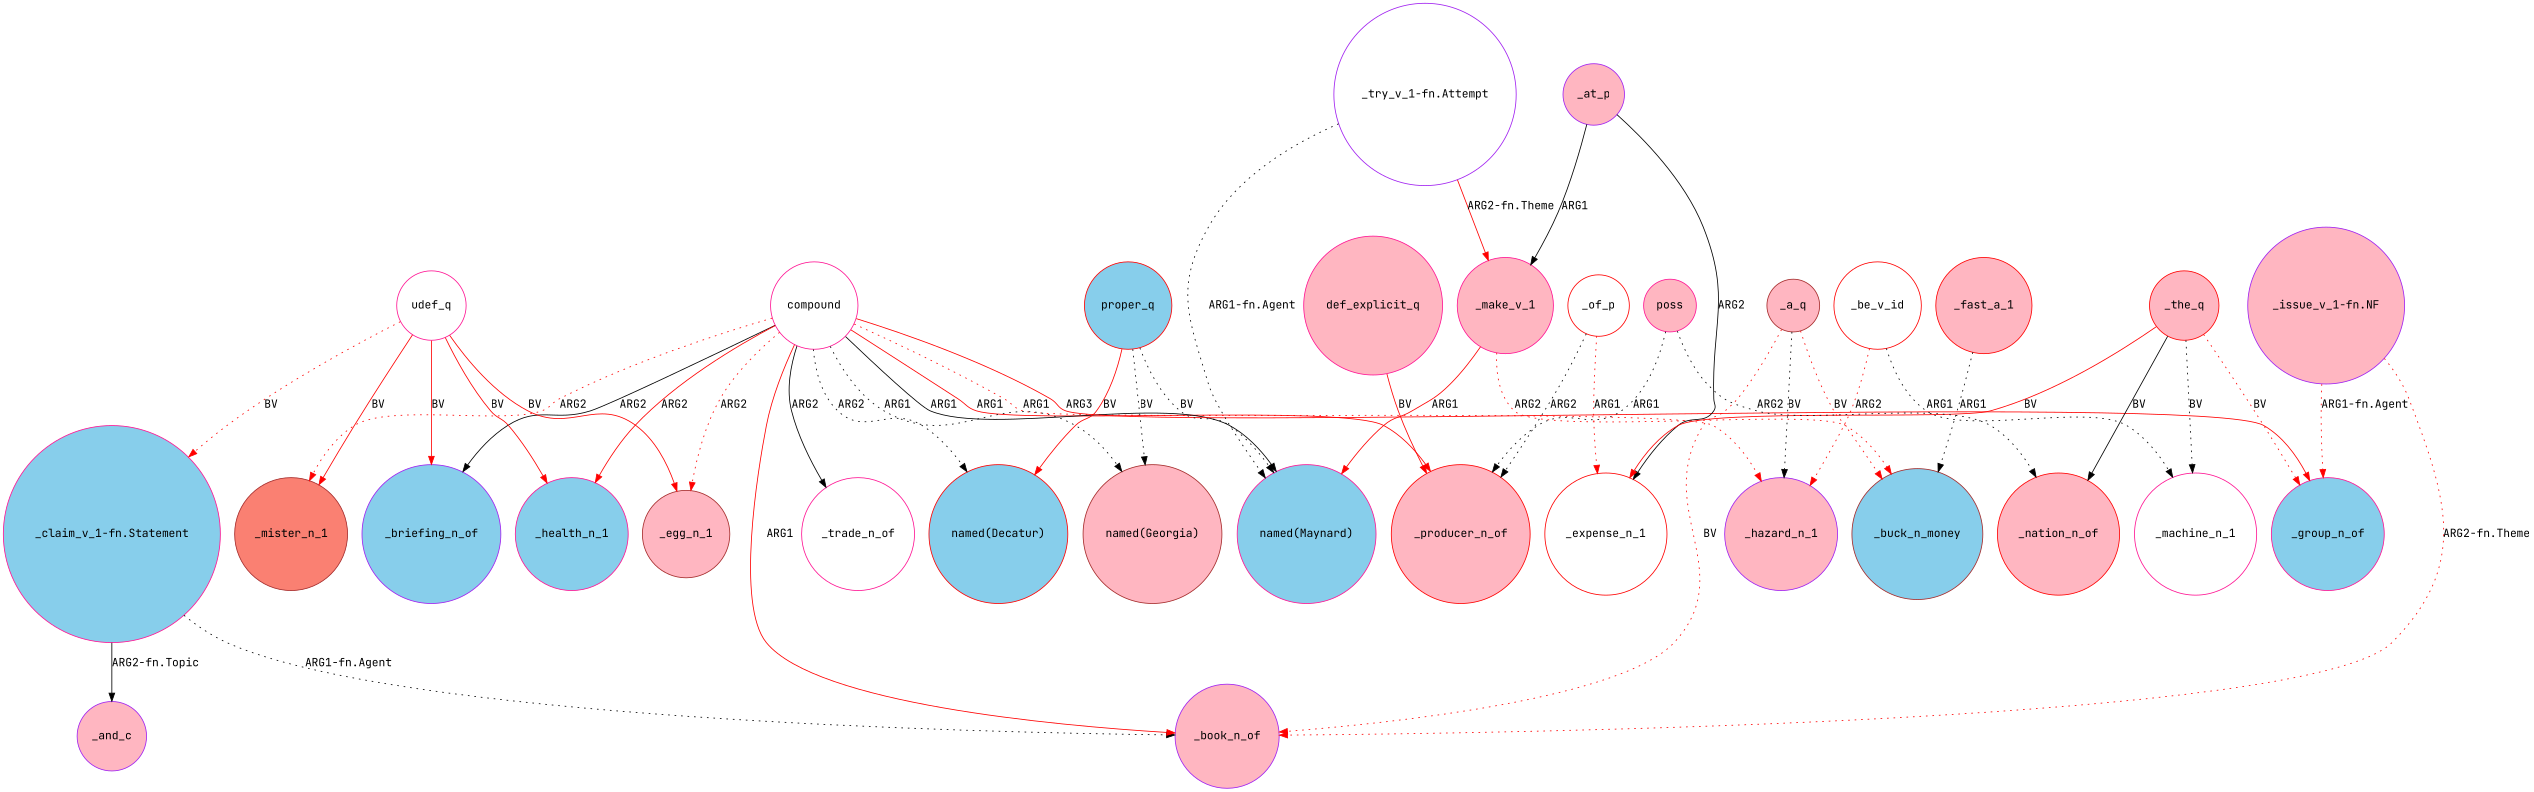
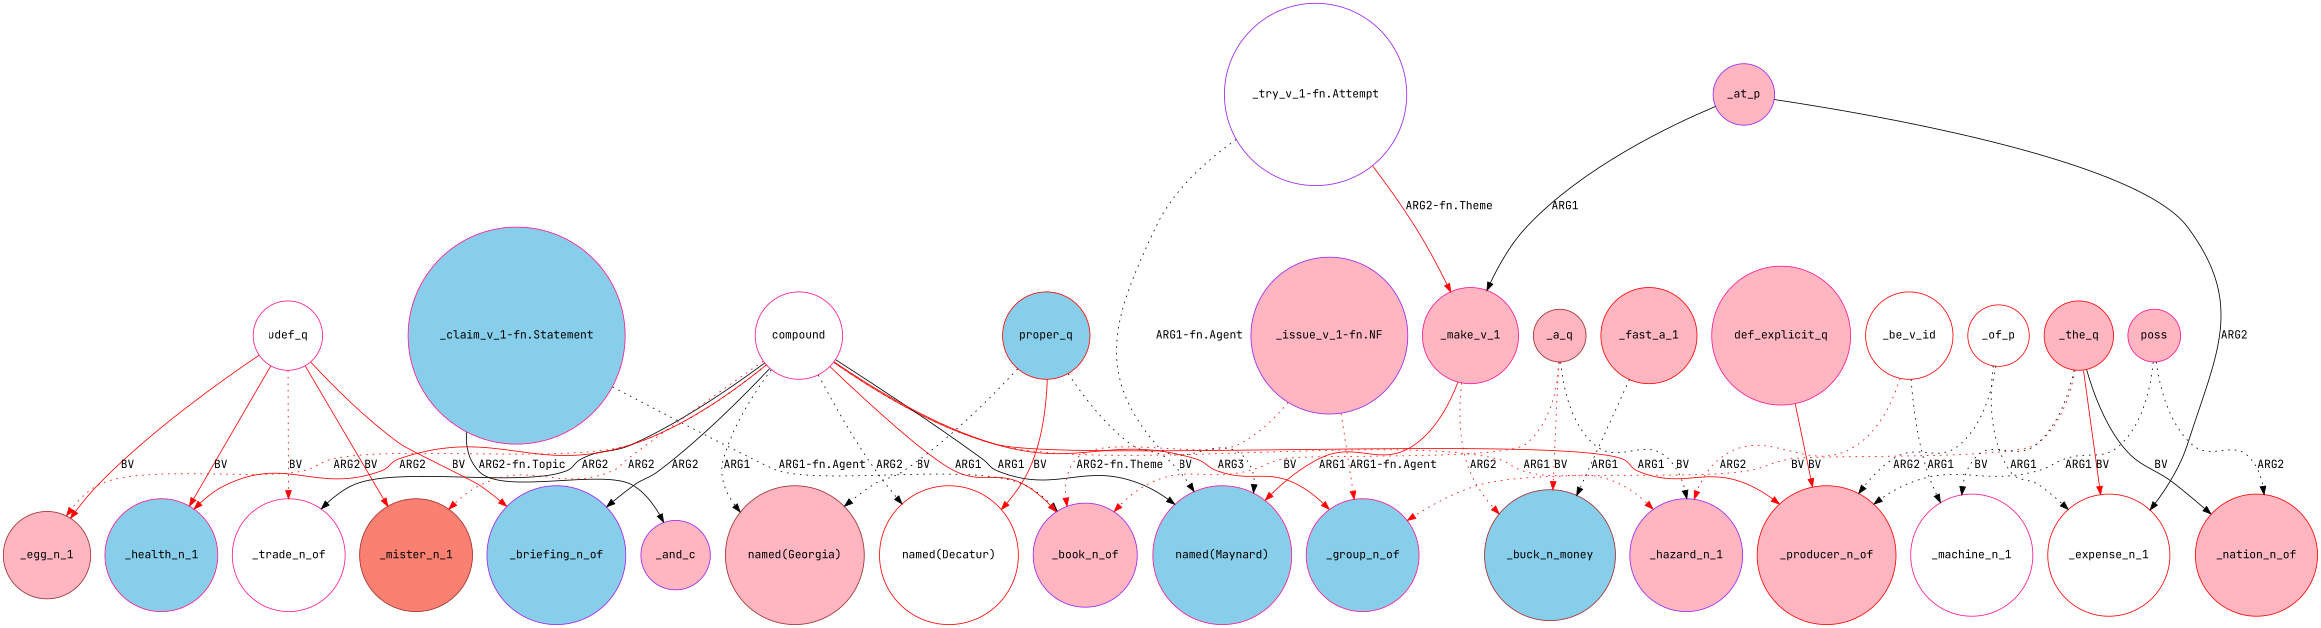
edge "udef_q" -> "_claim_v_1-fn.Statement": now "udef_q" -> "_trade_n_of"
edge "_of_p" -> "_expense_n_1": color red -> black
node "named(Decatur)": fillcolor skyblue -> white
